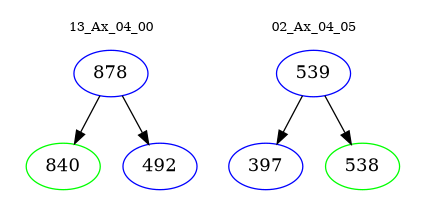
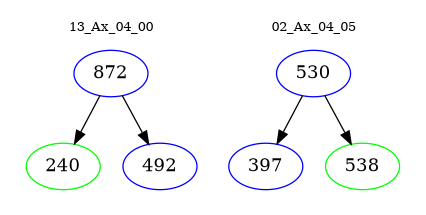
node "878": label "878" -> "872"
node "539": label "539" -> "530"
node "840": label "840" -> "240"
